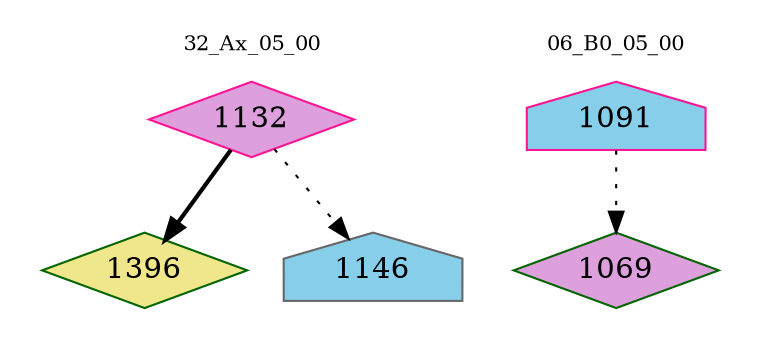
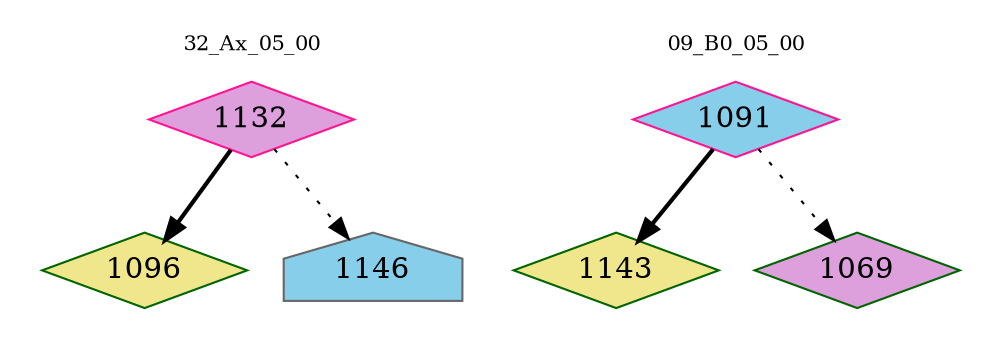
cluster "06_B0_05_00": label "06_B0_05_00" -> "09_B0_05_00"
node "1091": shape house -> diamond
node "1396": label "1396" -> "1096"
node "1143": added
